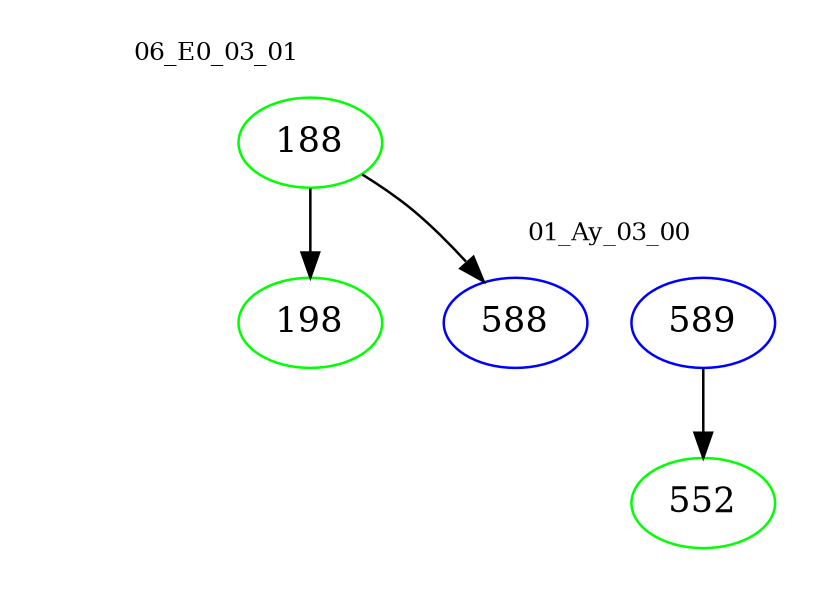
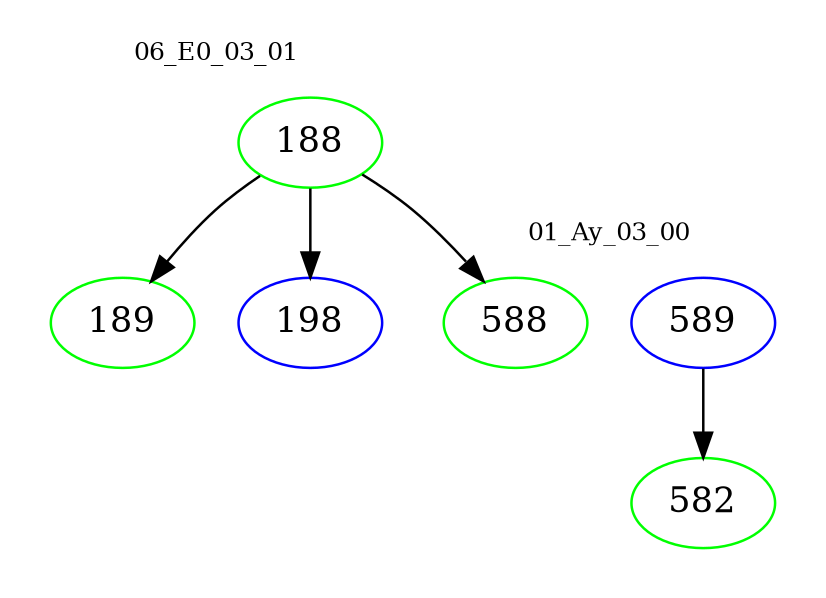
node "189": added
node "198": color green -> blue
node "588": color blue -> green
node "552": label "552" -> "582"
